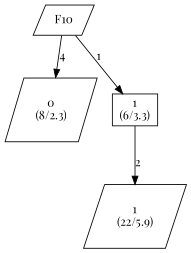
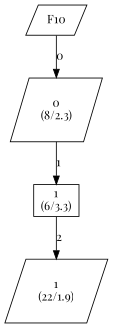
edge "F10" -> "0 (8/2.3)": label "4" -> "0"
edge "F10" -> "1 (6/3.3)": now "0 (8/2.3)" -> "1 (6/3.3)"
node "1 (22/5.9)": label "1 (22/5.9)" -> "1 (22/1.9)"
